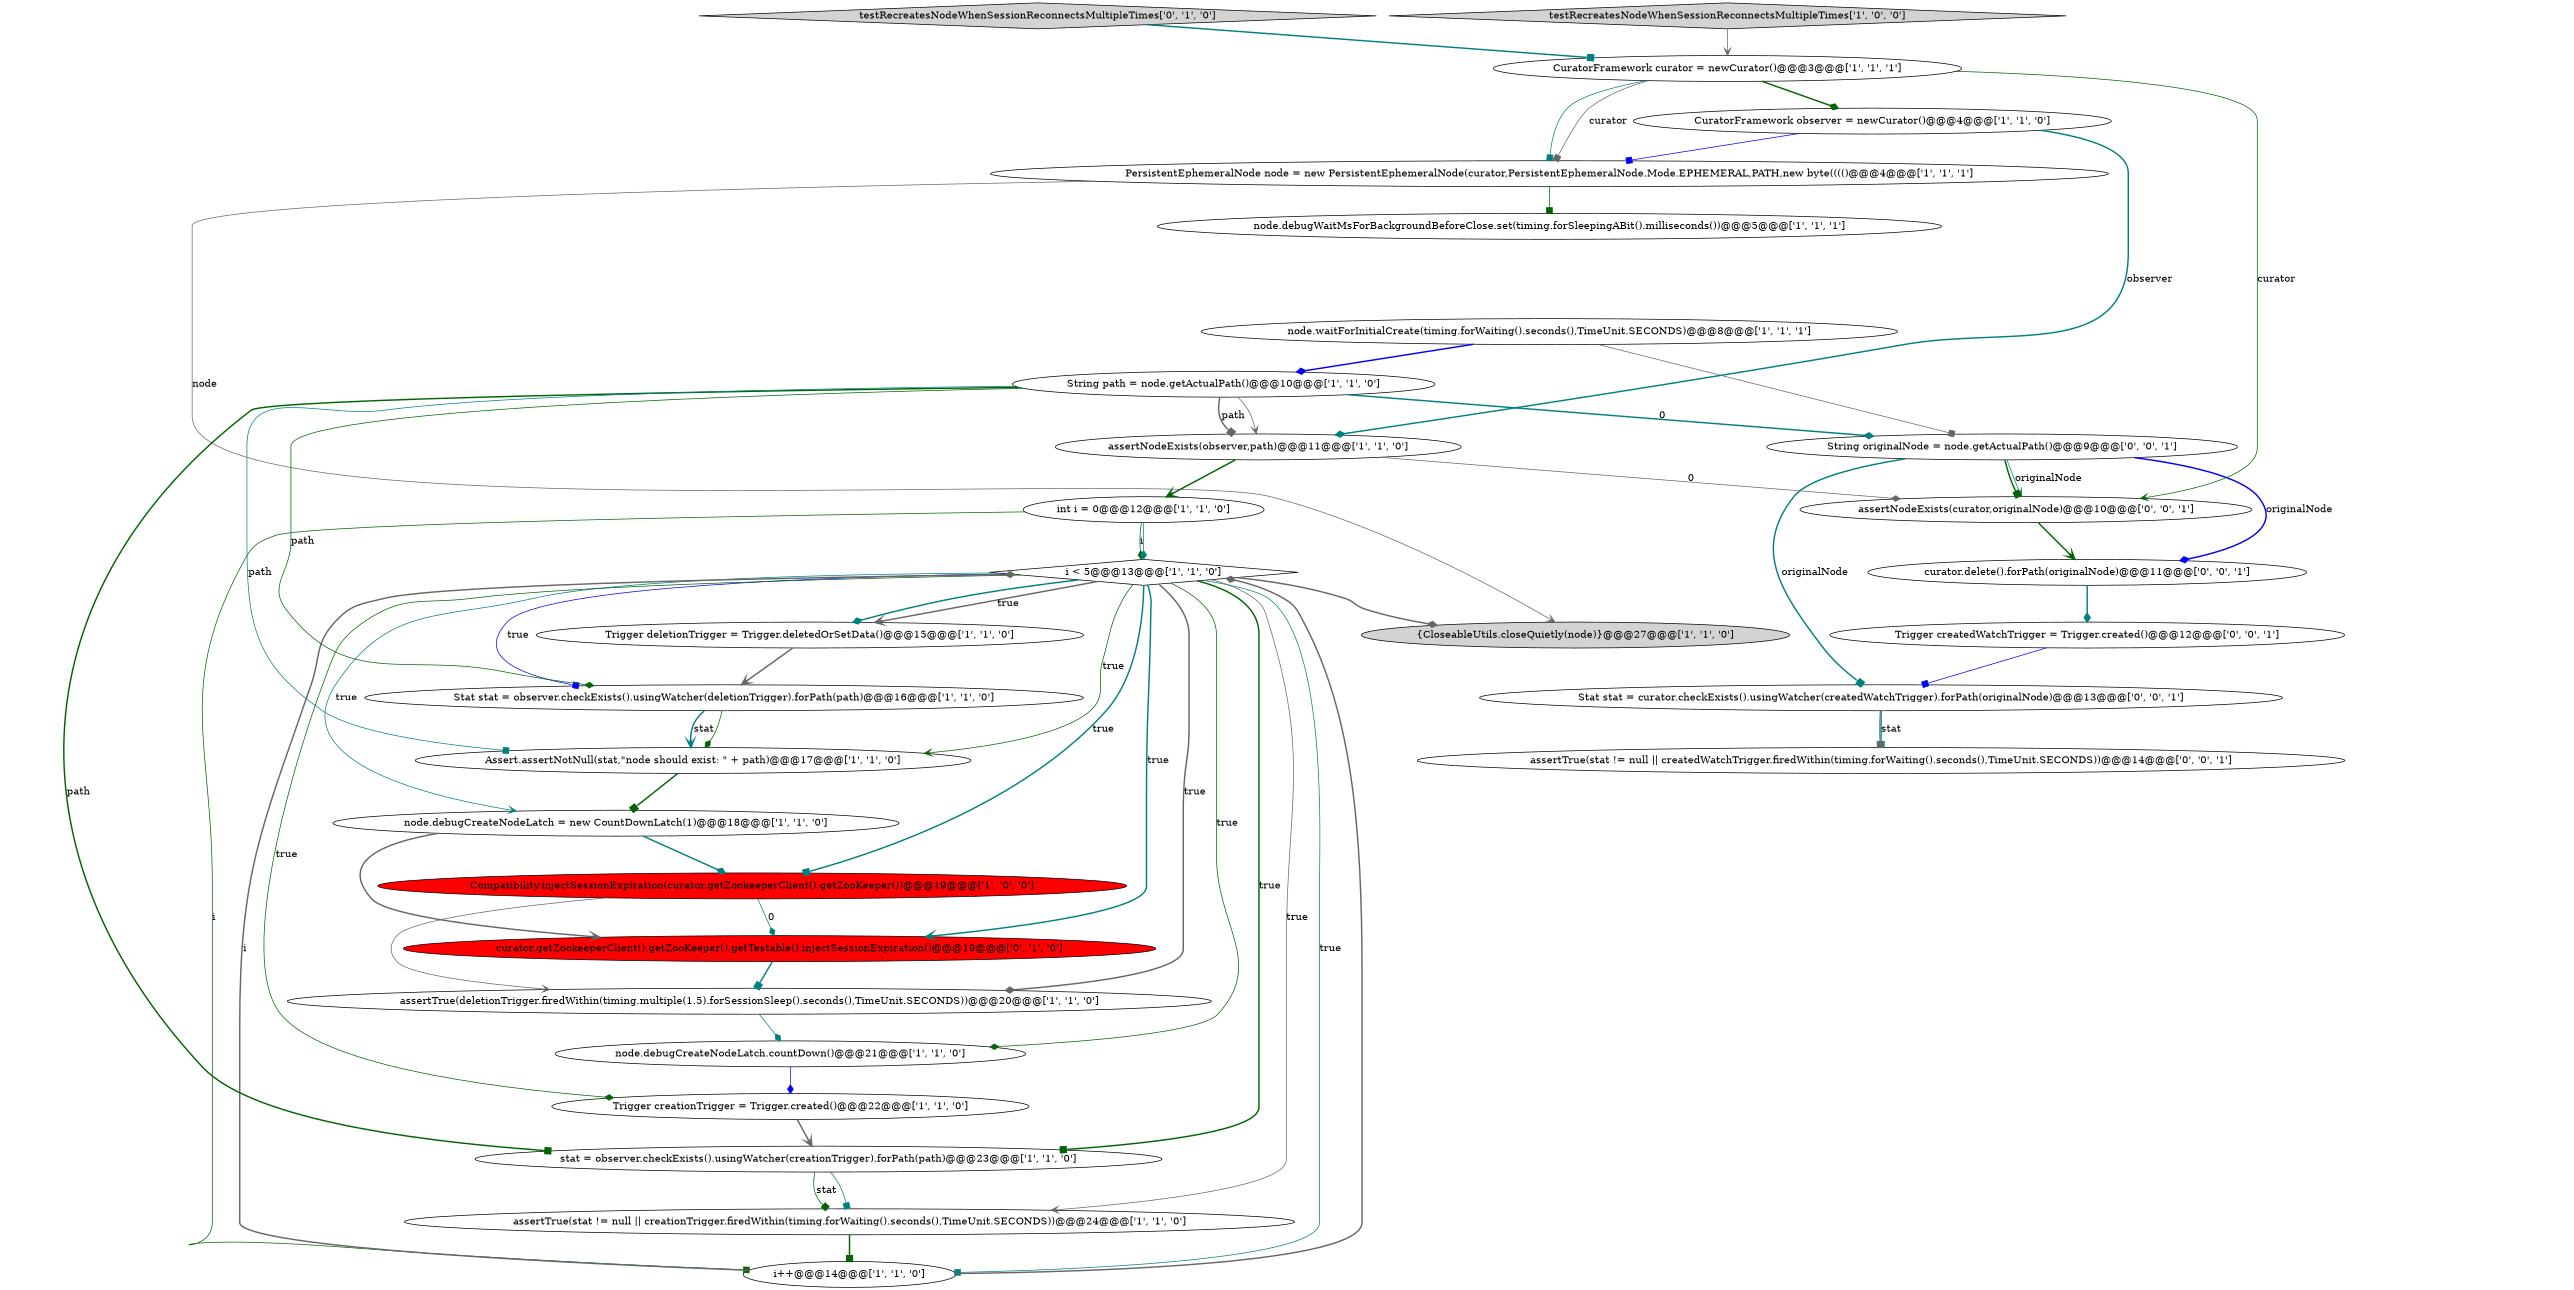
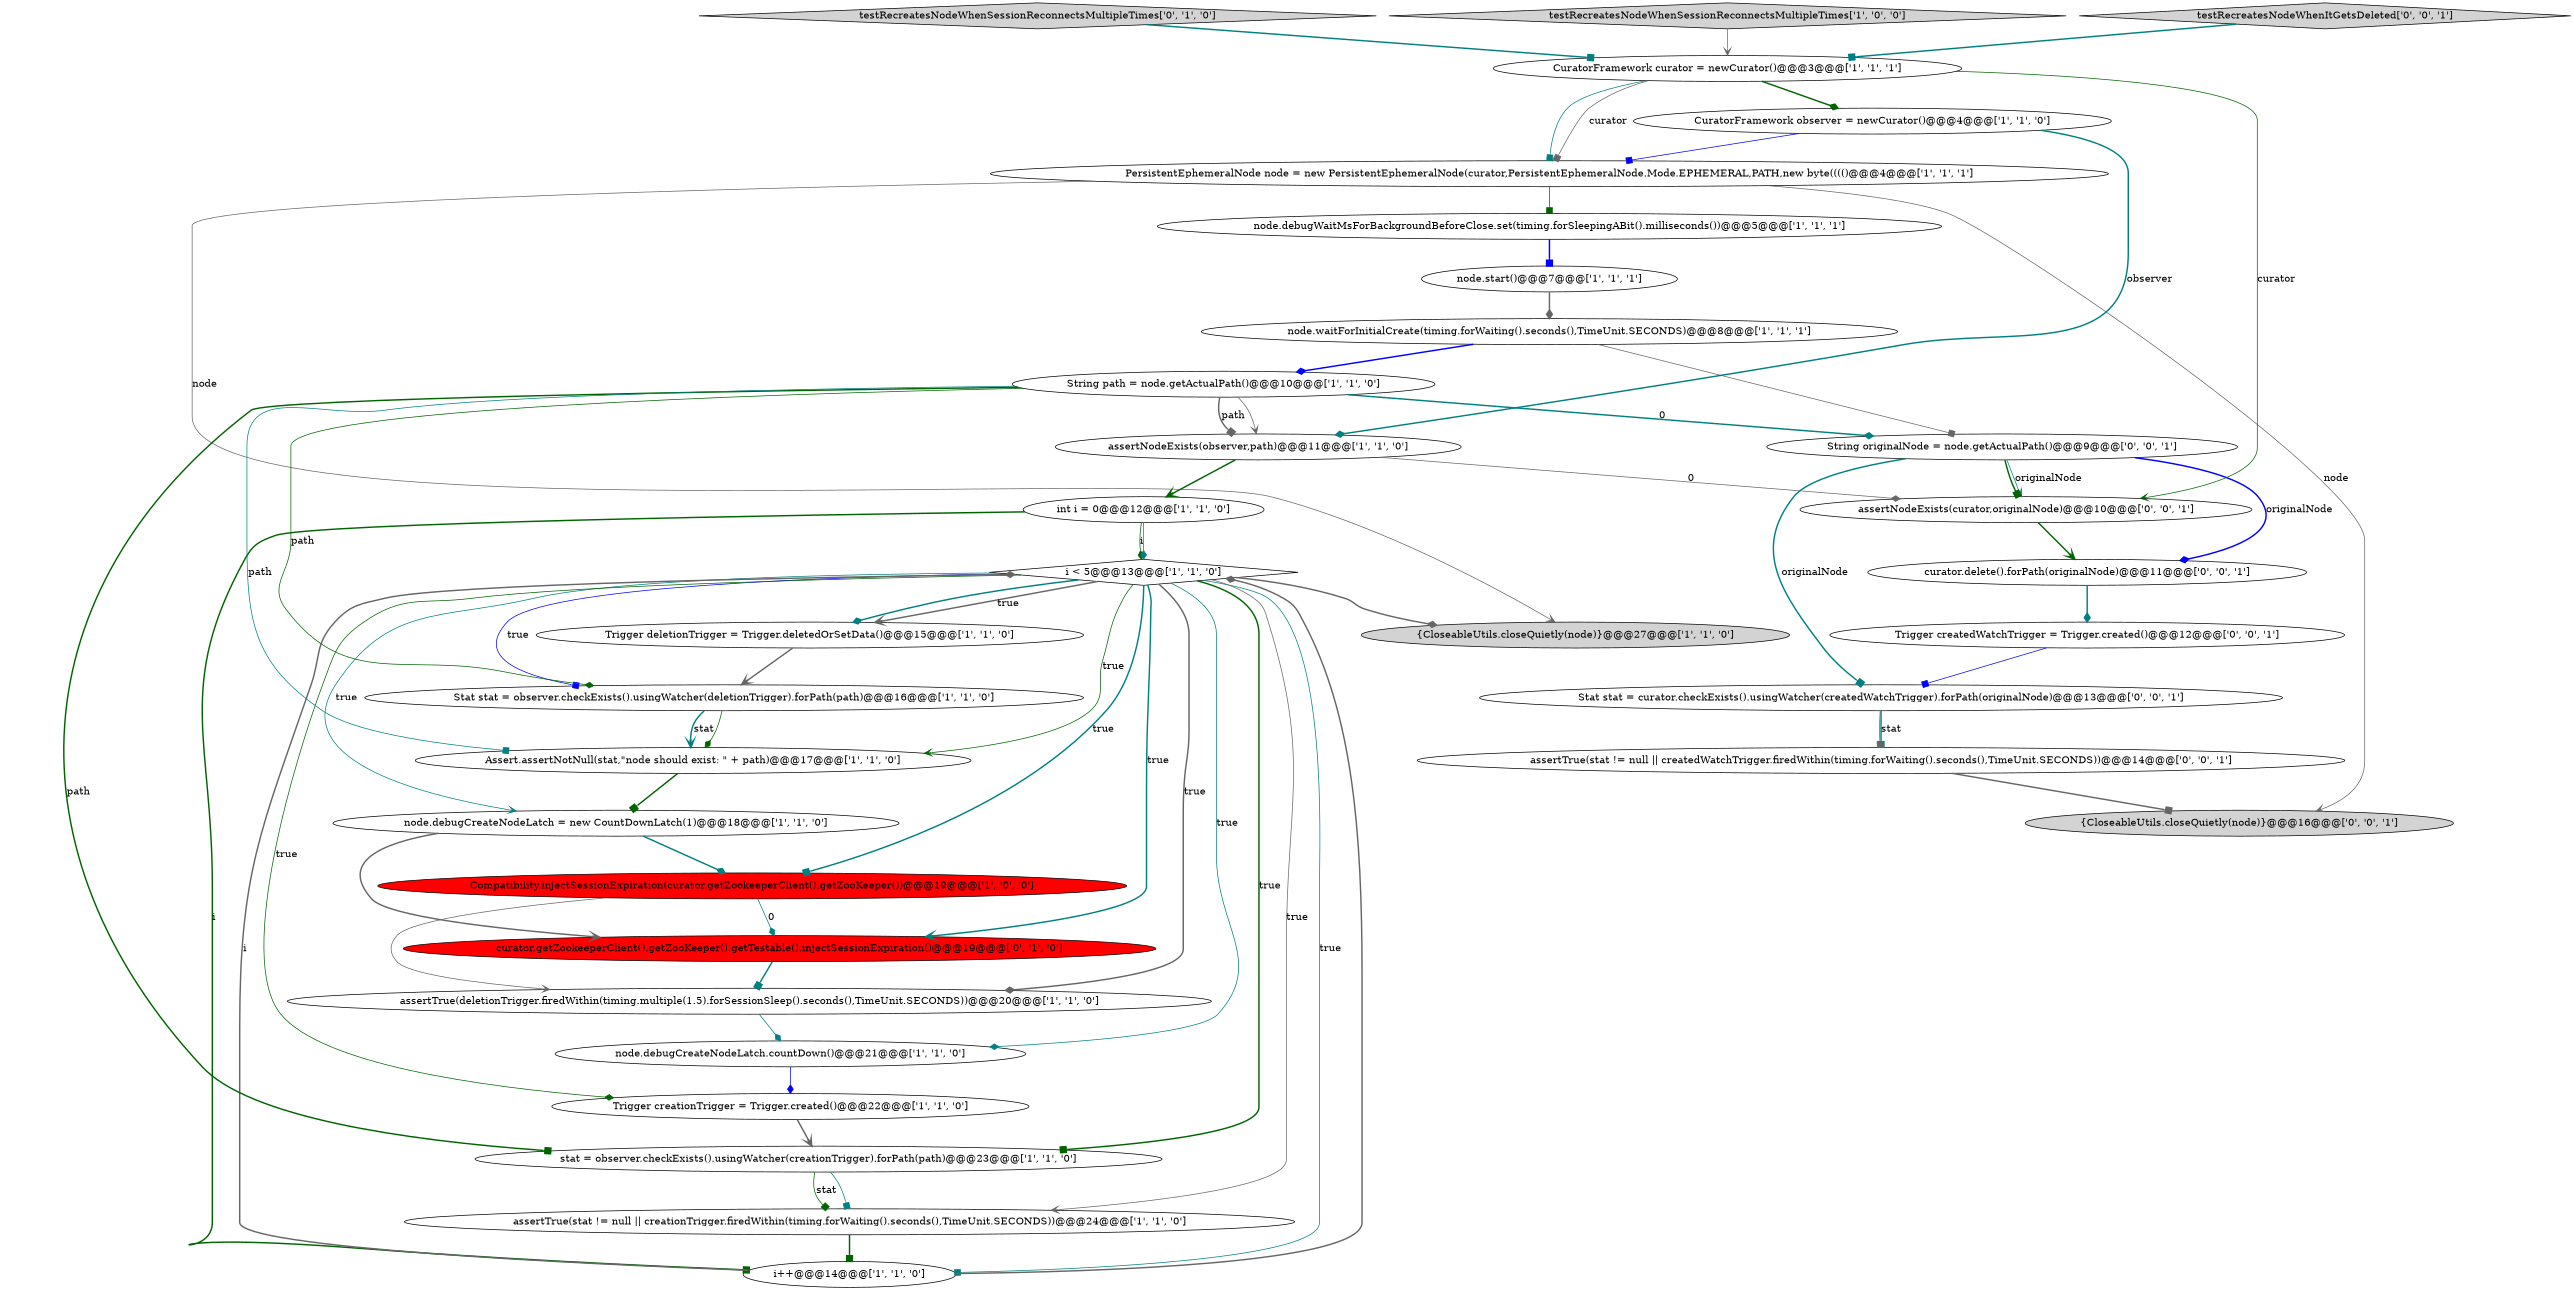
node "testRecreatesNodeWhenItGetsDeleted['0', '0', '1']": added
node "node.start()@@@7@@@['1', '1', '1']": added
edge "int i = 0@@@12@@@['1', '1', '0']" -> "i++@@@14@@@['1', '1', '0']": style solid -> bold
node "{CloseableUtils.closeQuietly(node)}@@@16@@@['0', '0', '1']": added
edge "i < 5@@@13@@@['1', '1', '0']" -> "node.debugCreateNodeLatch.countDown()@@@21@@@['1', '1', '0']": color darkgreen -> teal
